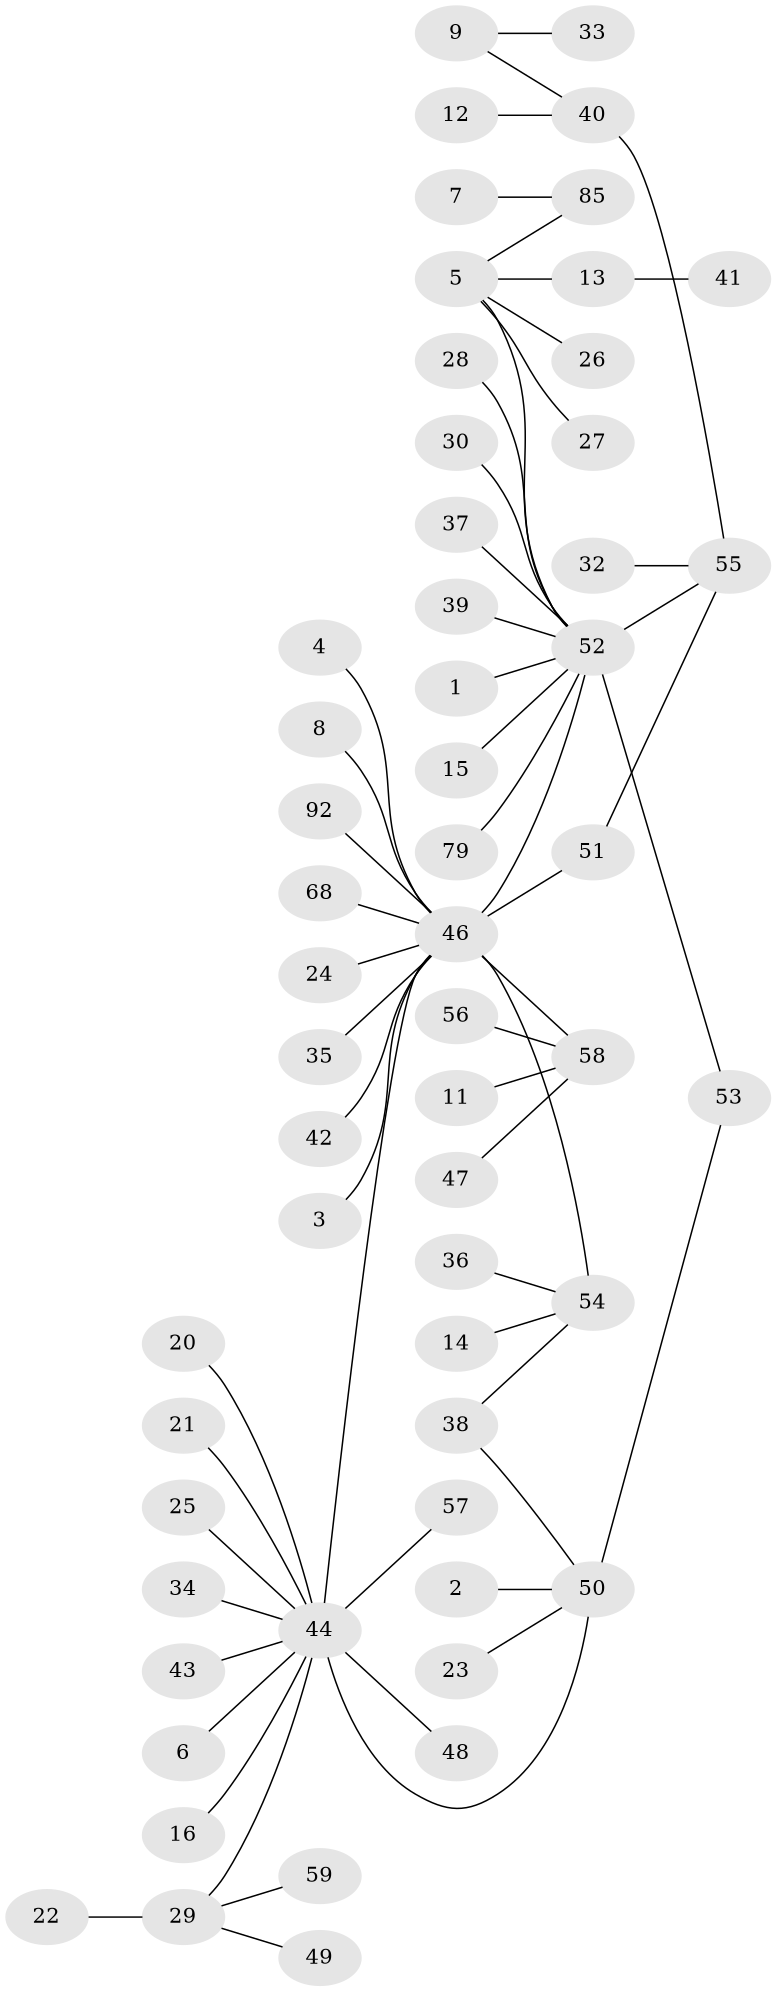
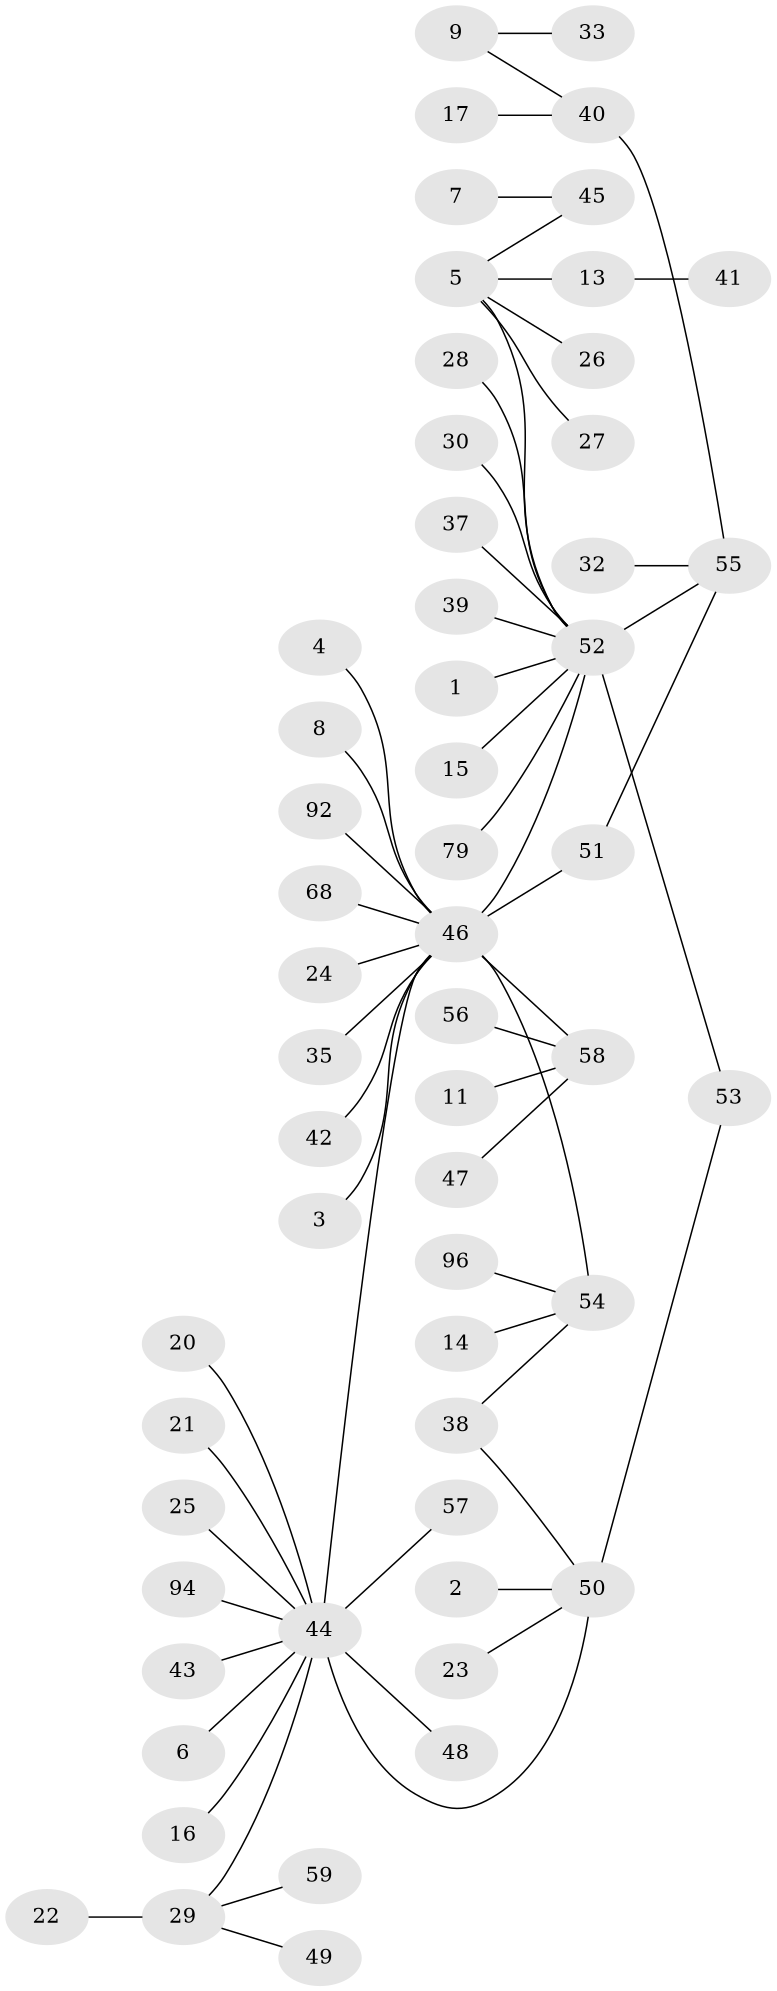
node "12": label "12" -> "17"
node "85": label "85" -> "45"
node "36": label "36" -> "96"
node "34": label "34" -> "94"
